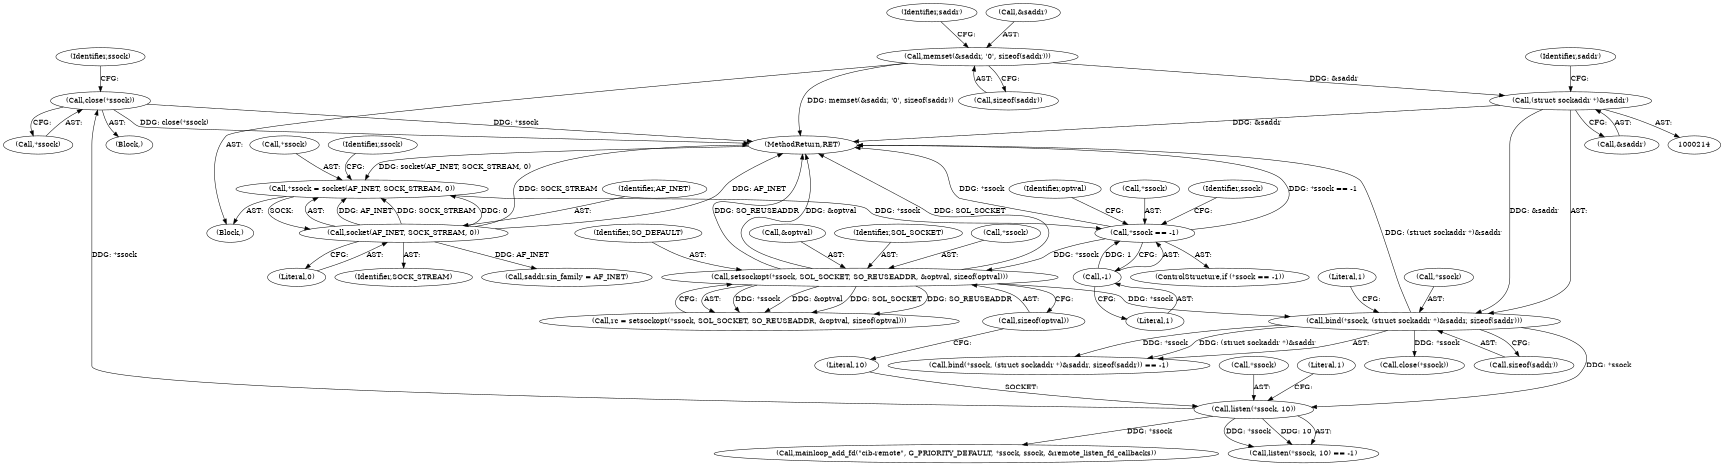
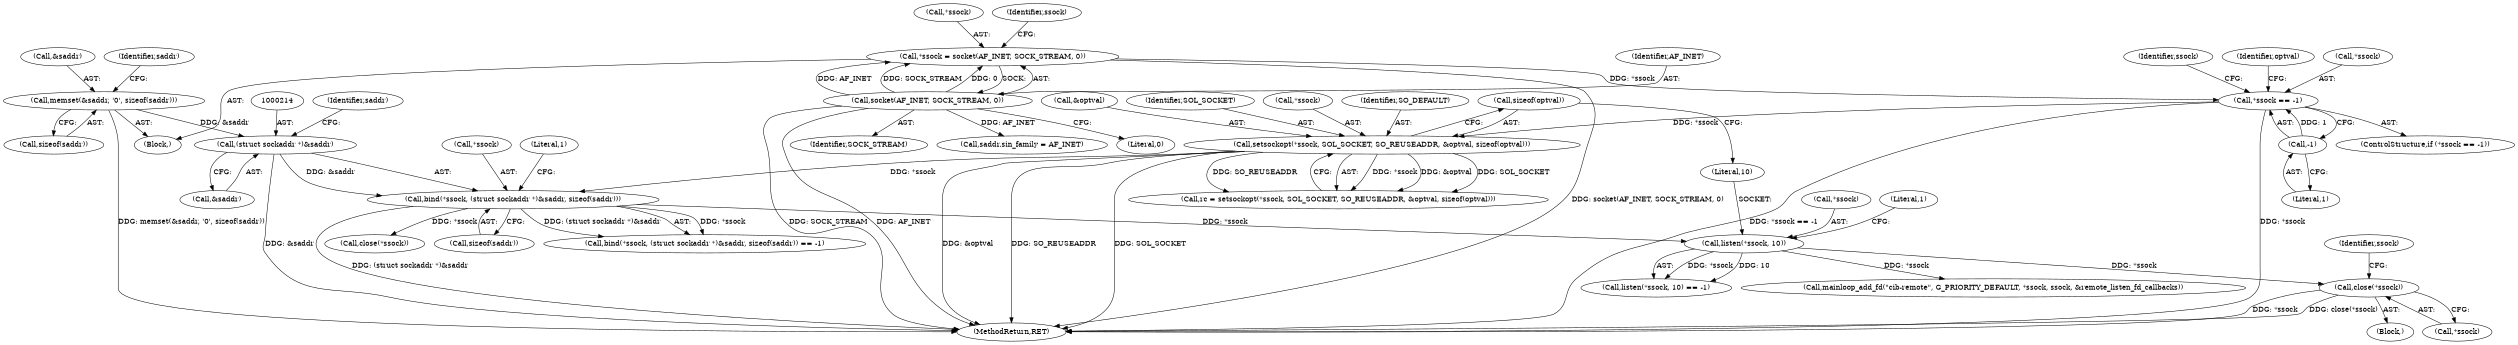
edge "(Call,(struct sockaddr *)&saddr)" -> "1000214": reversed
edge "(MethodReturn,RET)" -> "(Call,*ssock = socket(AF_INET, SOCK_STREAM, 0))": reversed
edge "(Literal,0)" -> "(Call,socket(AF_INET, SOCK_STREAM, 0))": removed, label "AST:"
